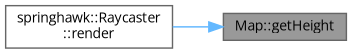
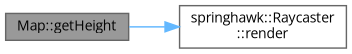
edge "springhawk::Raycaster ::render" -> "Map::getHeight": reversed
